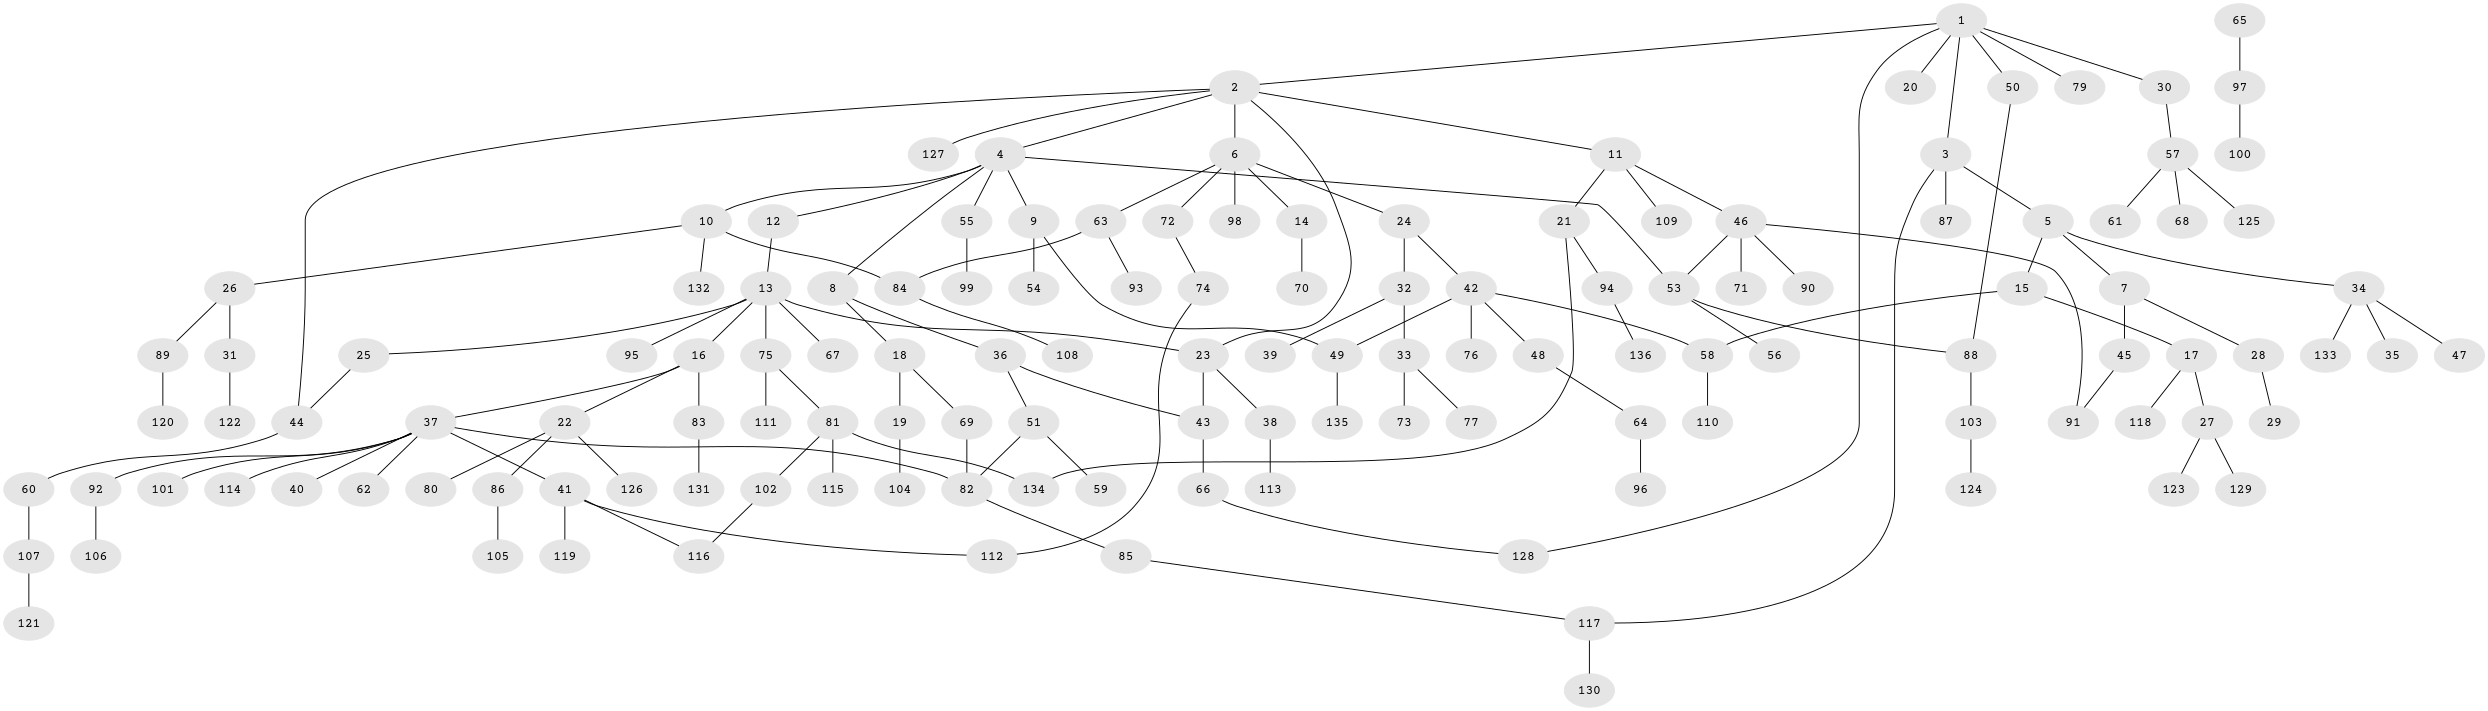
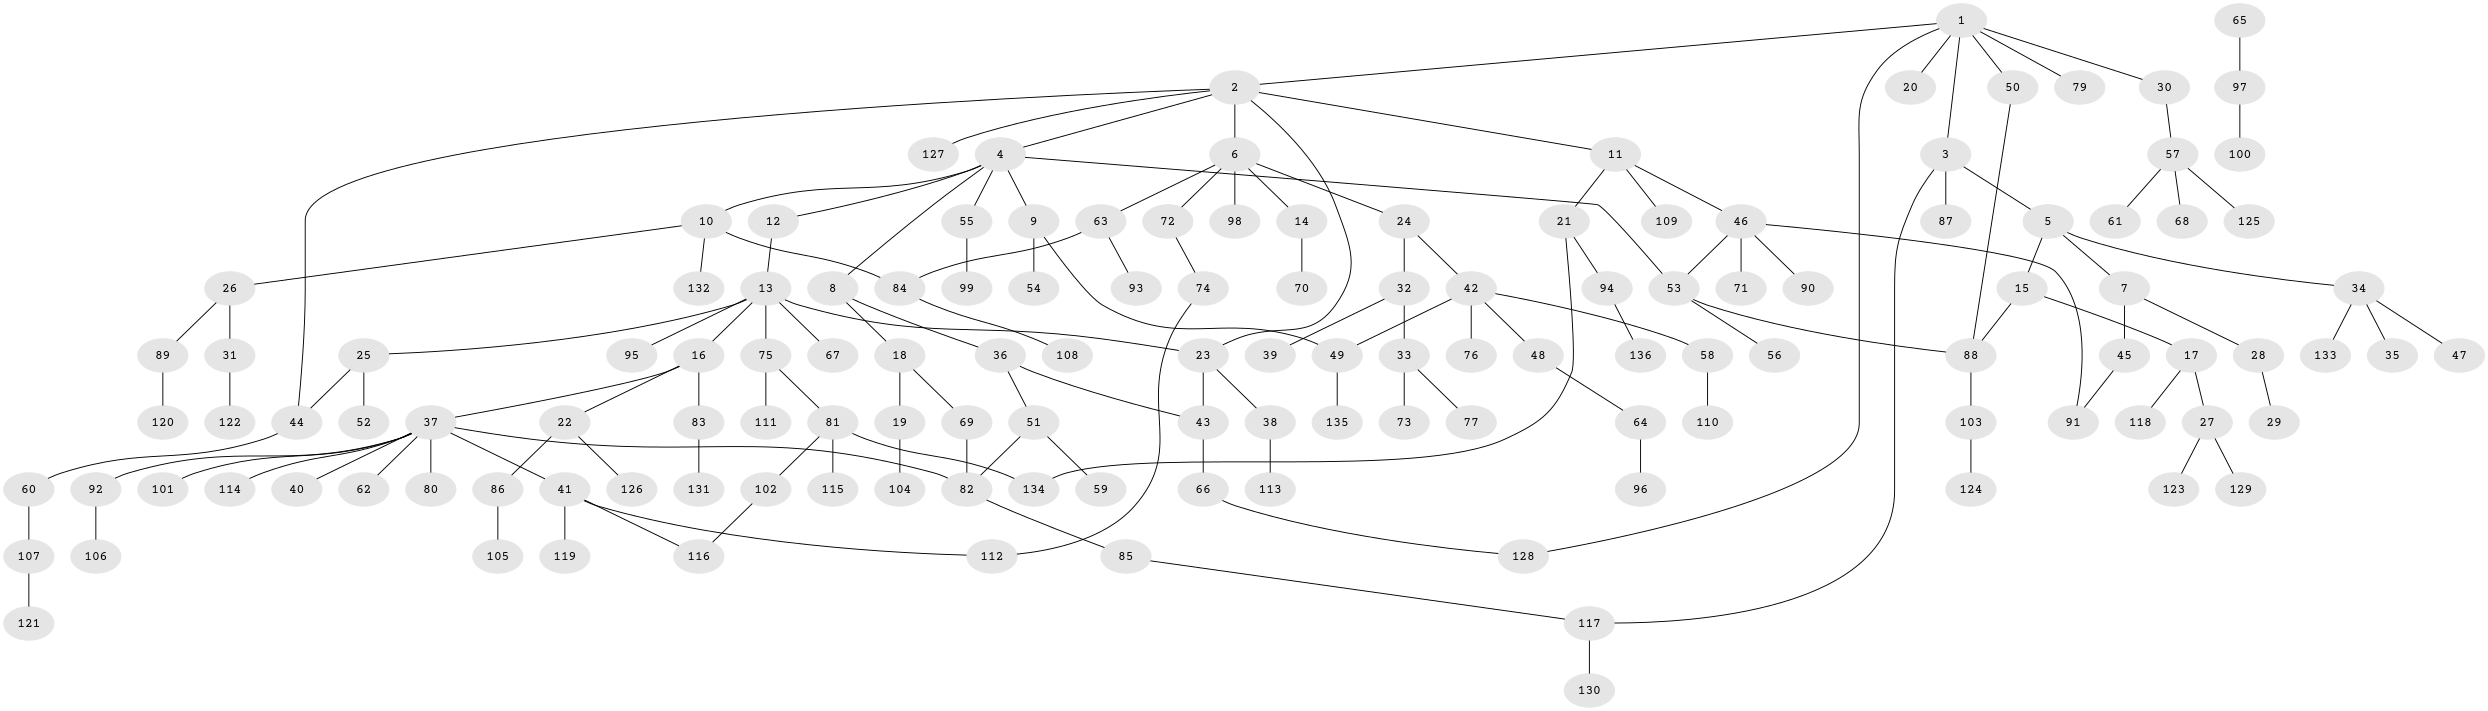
edge "15" -- "58": now "15" -- "88"
node "52": added
edge "22" -- "80": now "37" -- "80"
